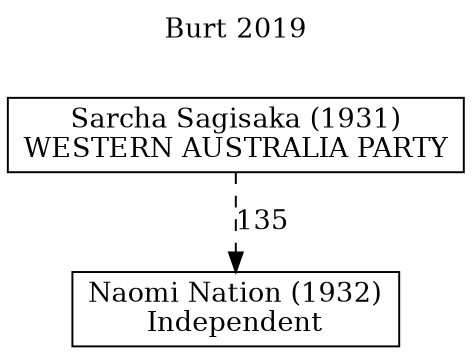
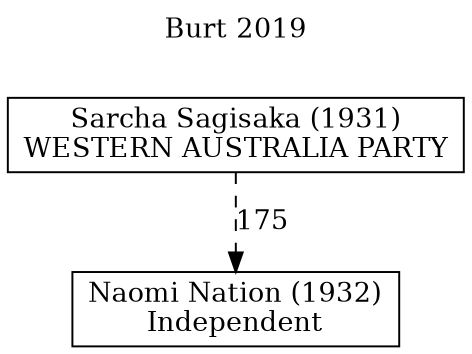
edge "Sarcha Sagisaka (1931) WESTERN AUSTRALIA PARTY" -> "Naomi Nation (1932) Independent": label "135" -> "175"
